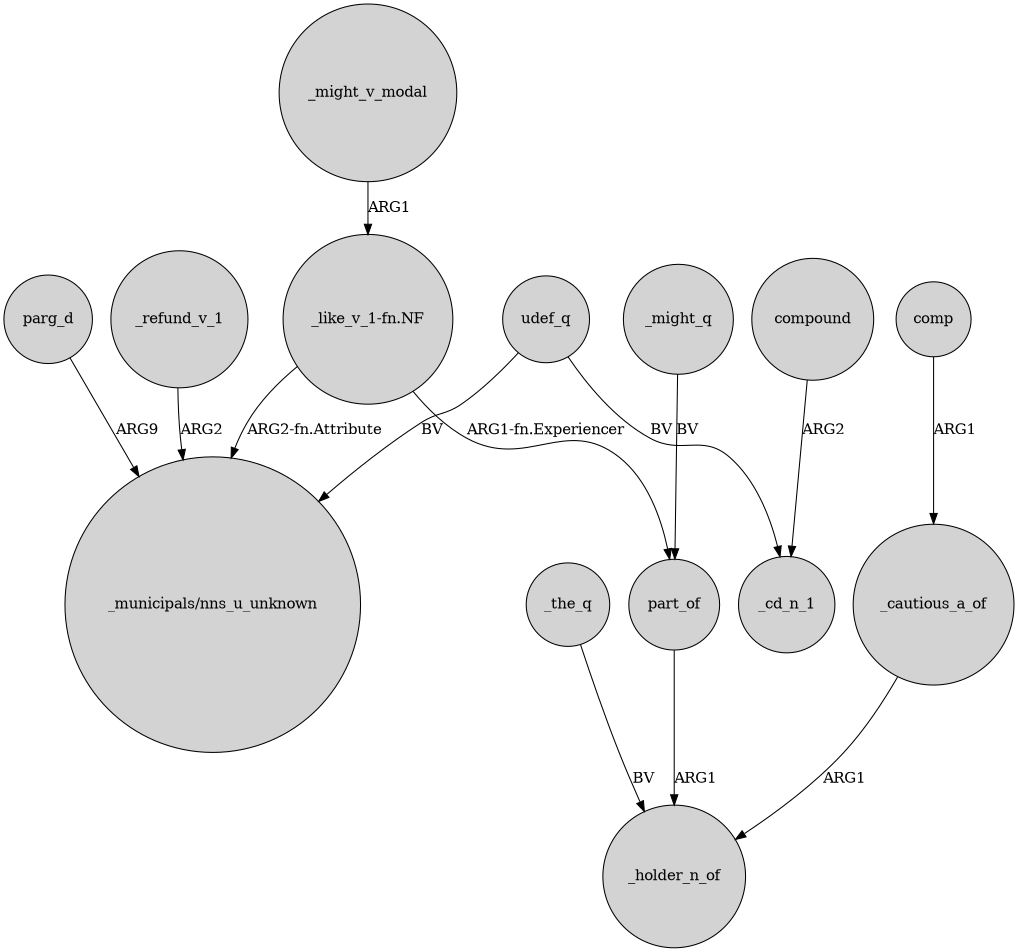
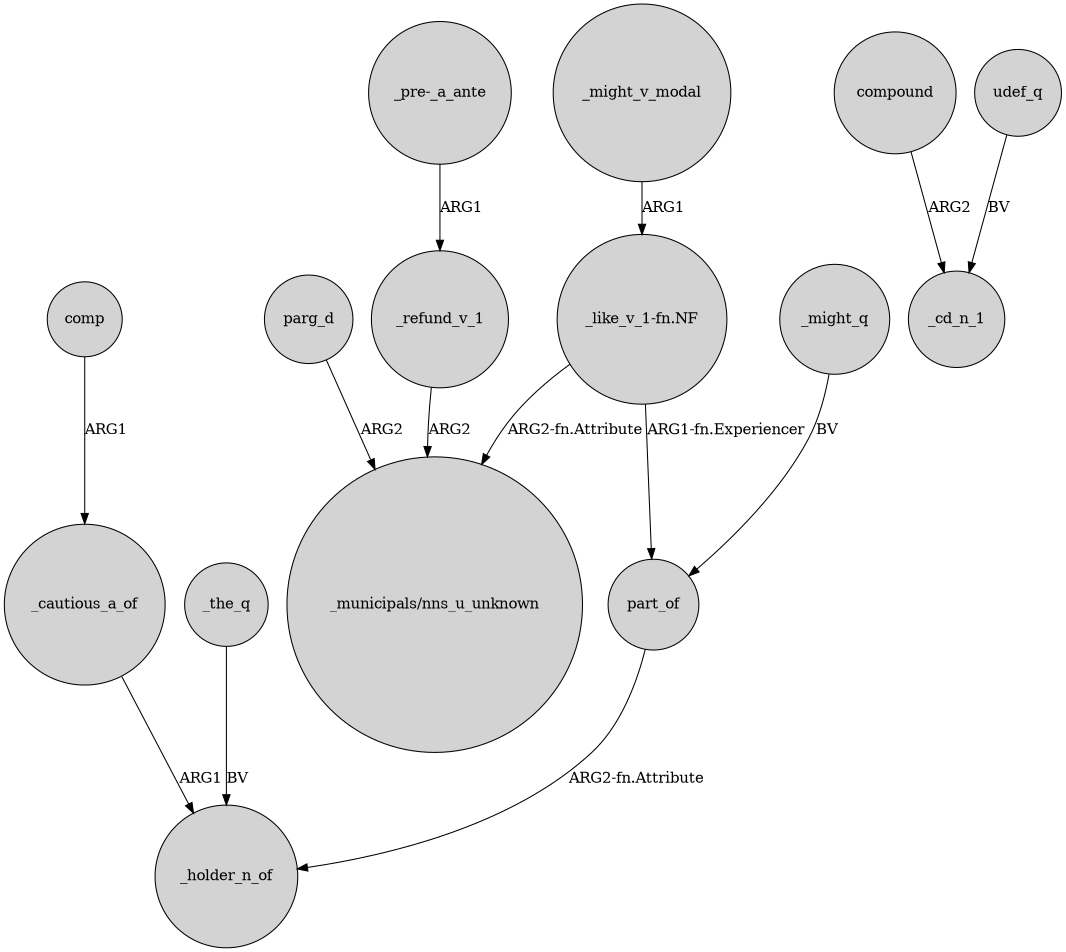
node "_pre-_a_ante": added
edge "udef_q" -> "_municipals/nns_u_unknown": removed, label "BV"
edge "parg_d" -> "_municipals/nns_u_unknown": label "ARG9" -> "ARG2"
edge "part_of" -> "_holder_n_of": label "ARG1" -> "ARG2-fn.Attribute"
